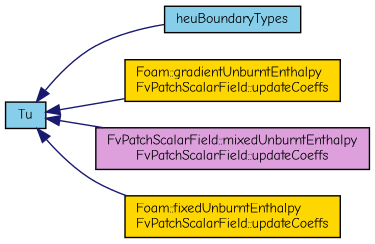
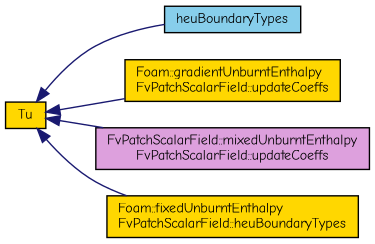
node "Tu": fillcolor skyblue -> gold
node "Foam::fixedUnburntEnthalpy FvPatchScalarField::updateCoeffs": label "Foam::fixedUnburntEnthalpy FvPatchScalarField::updateCoeffs" -> "Foam::fixedUnburntEnthalpy FvPatchScalarField::heuBoundaryTypes"
